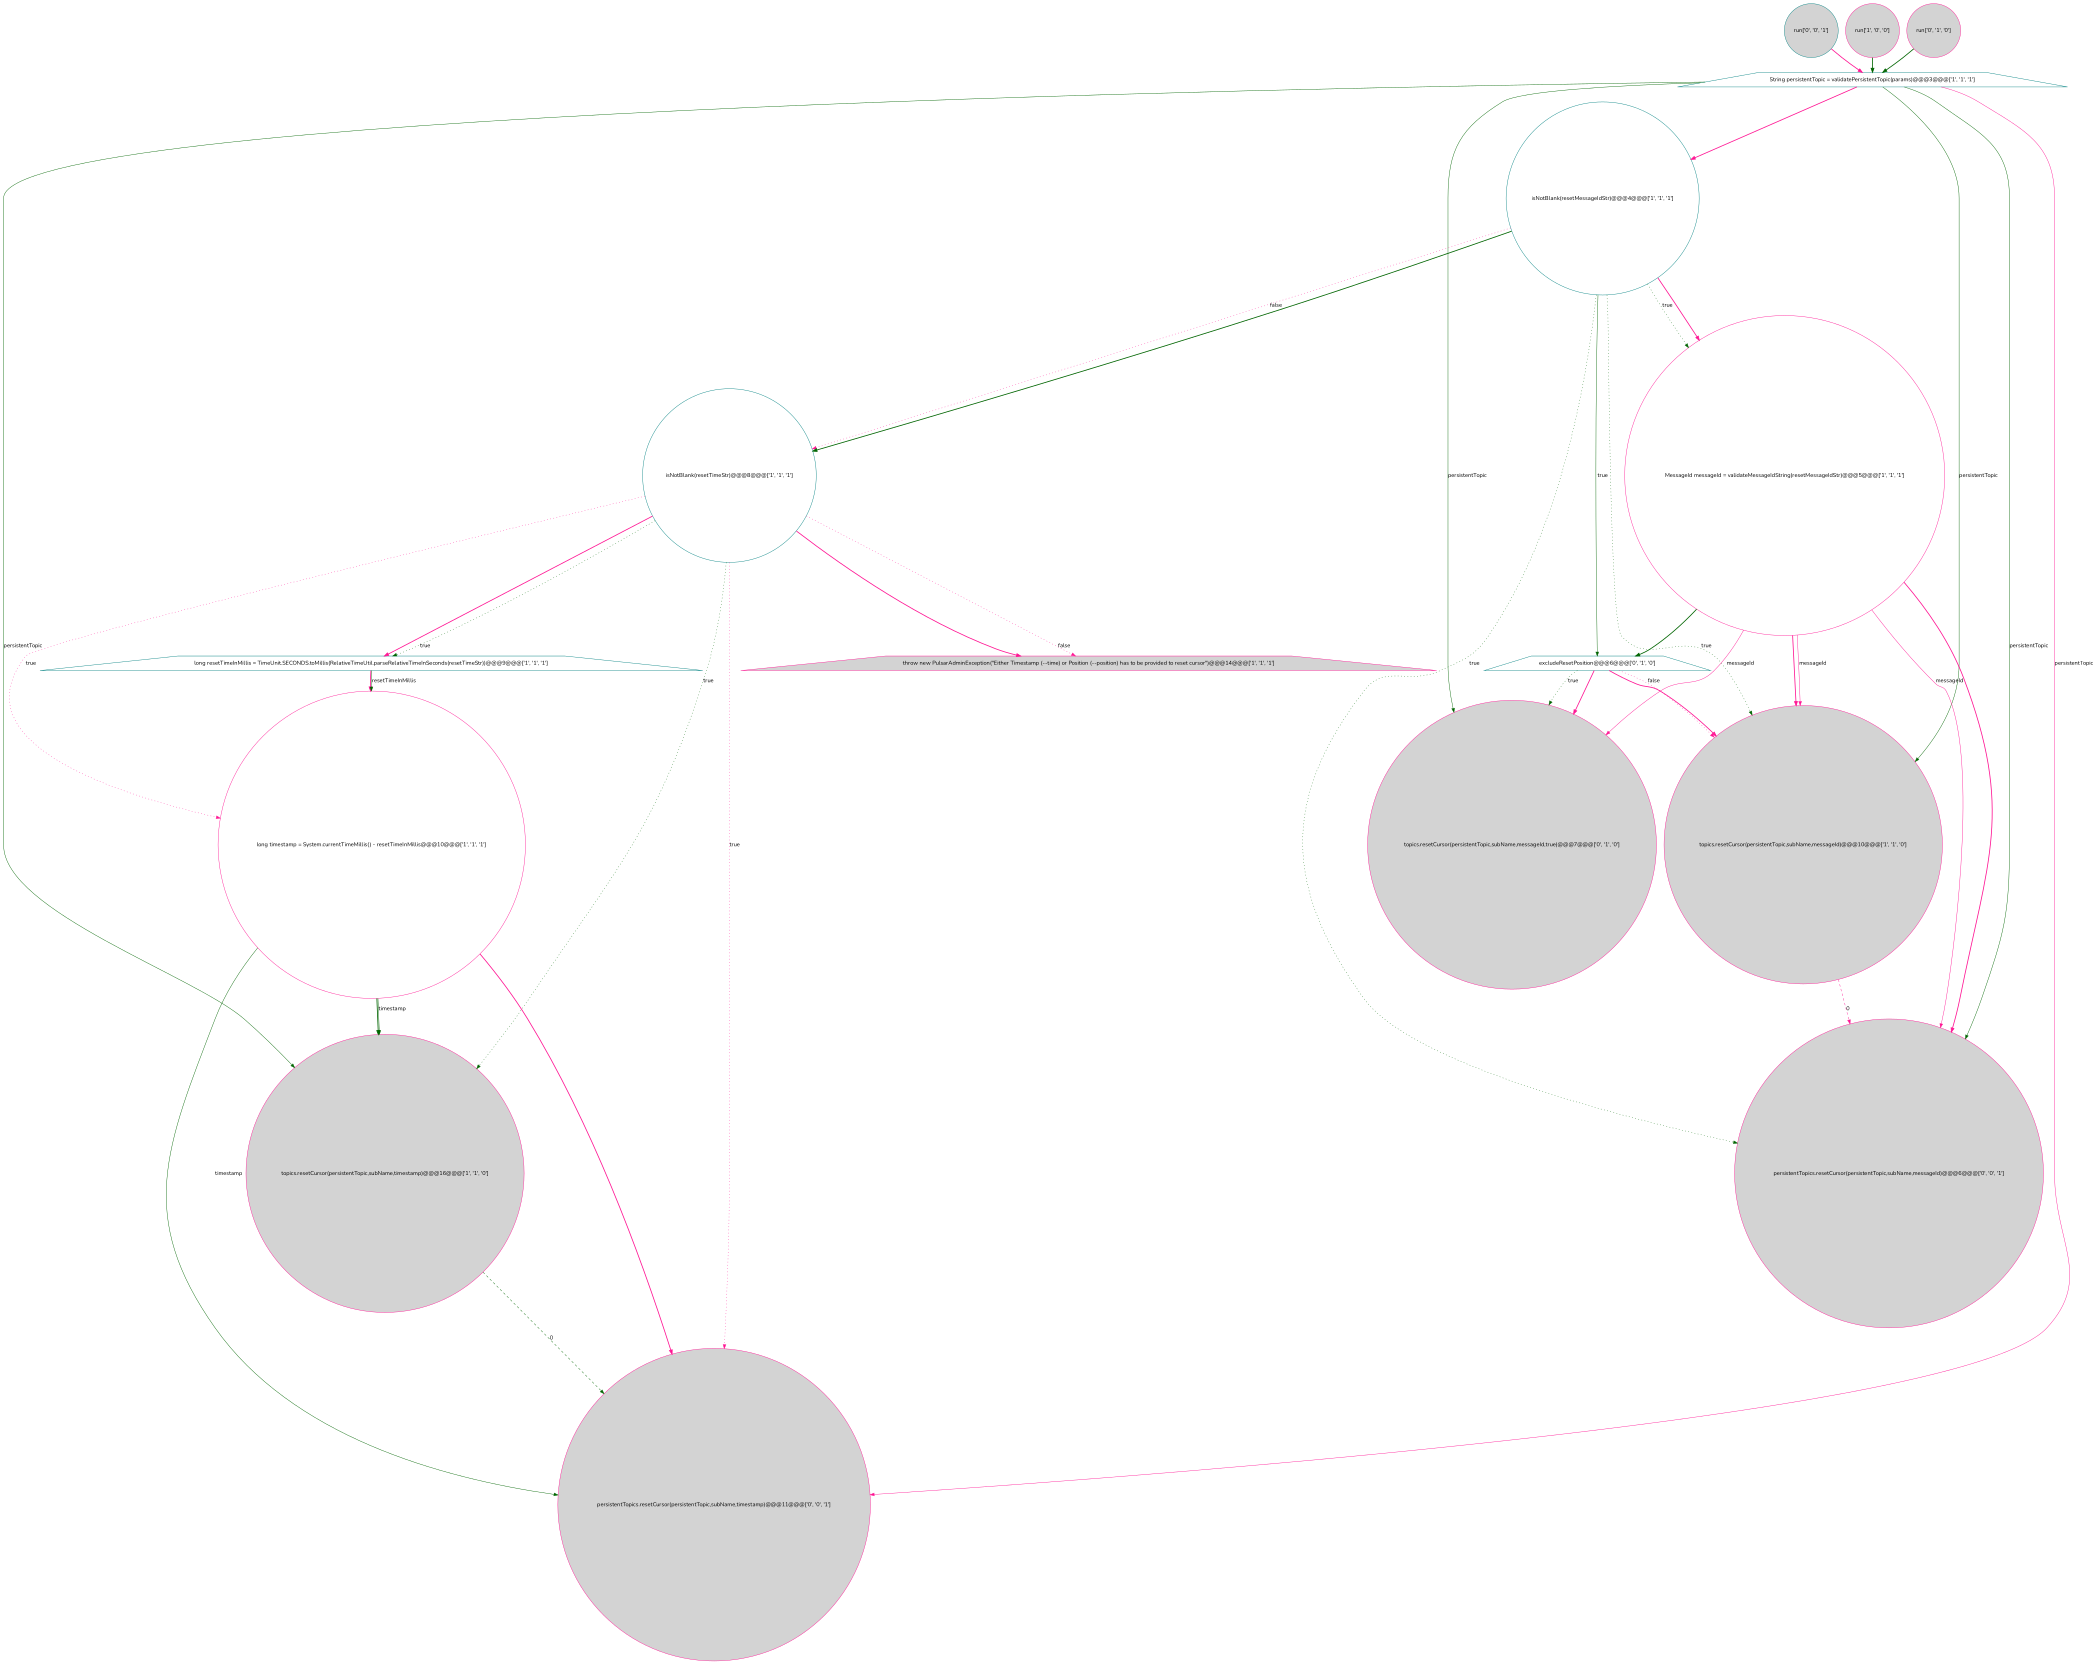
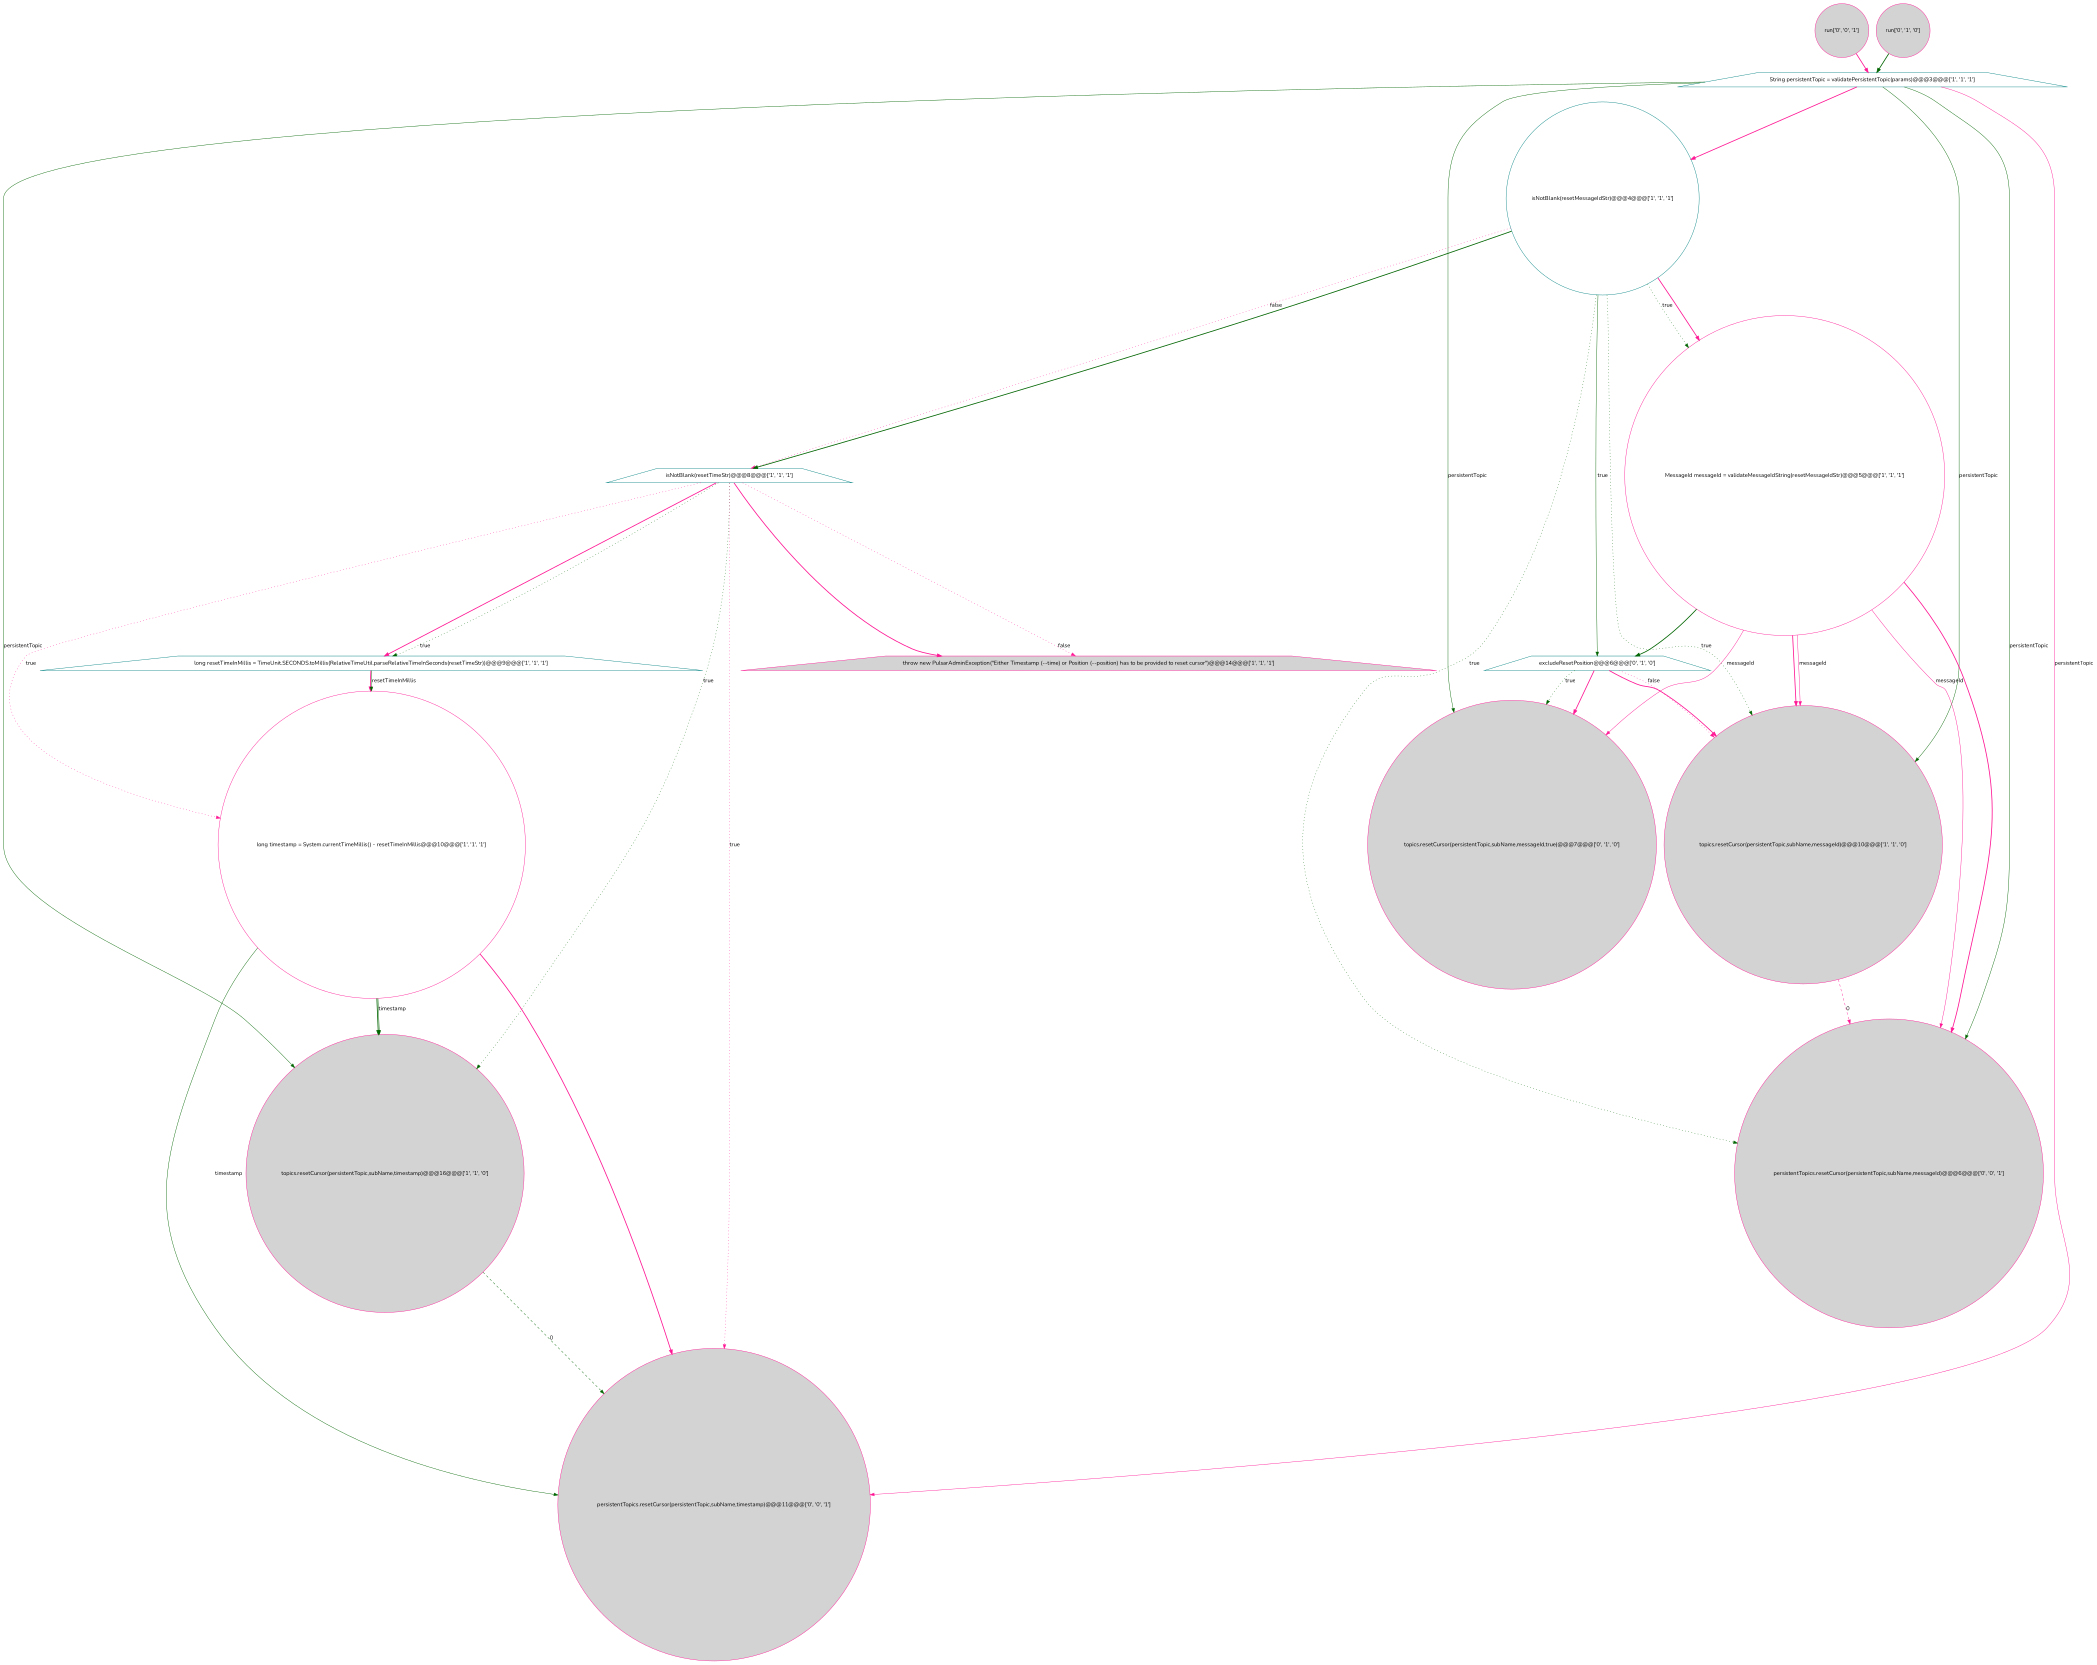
node "run['0', '0', '1']": color teal -> deeppink
node "run['1', '0', '0']": removed
node "isNotBlank(resetTimeStr)@@@8@@@['1', '1', '1']": shape circle -> trapezium
